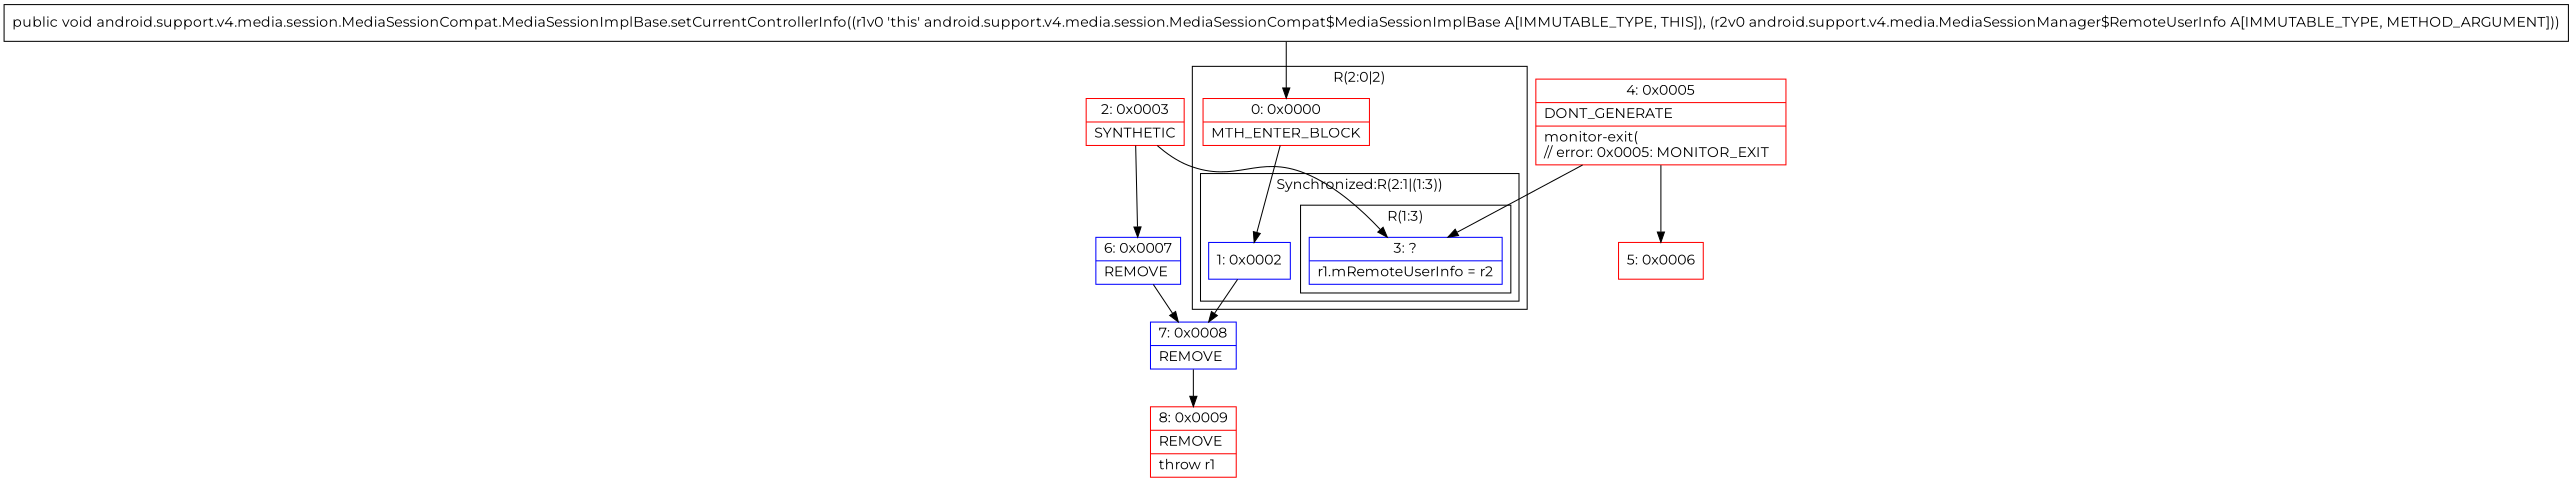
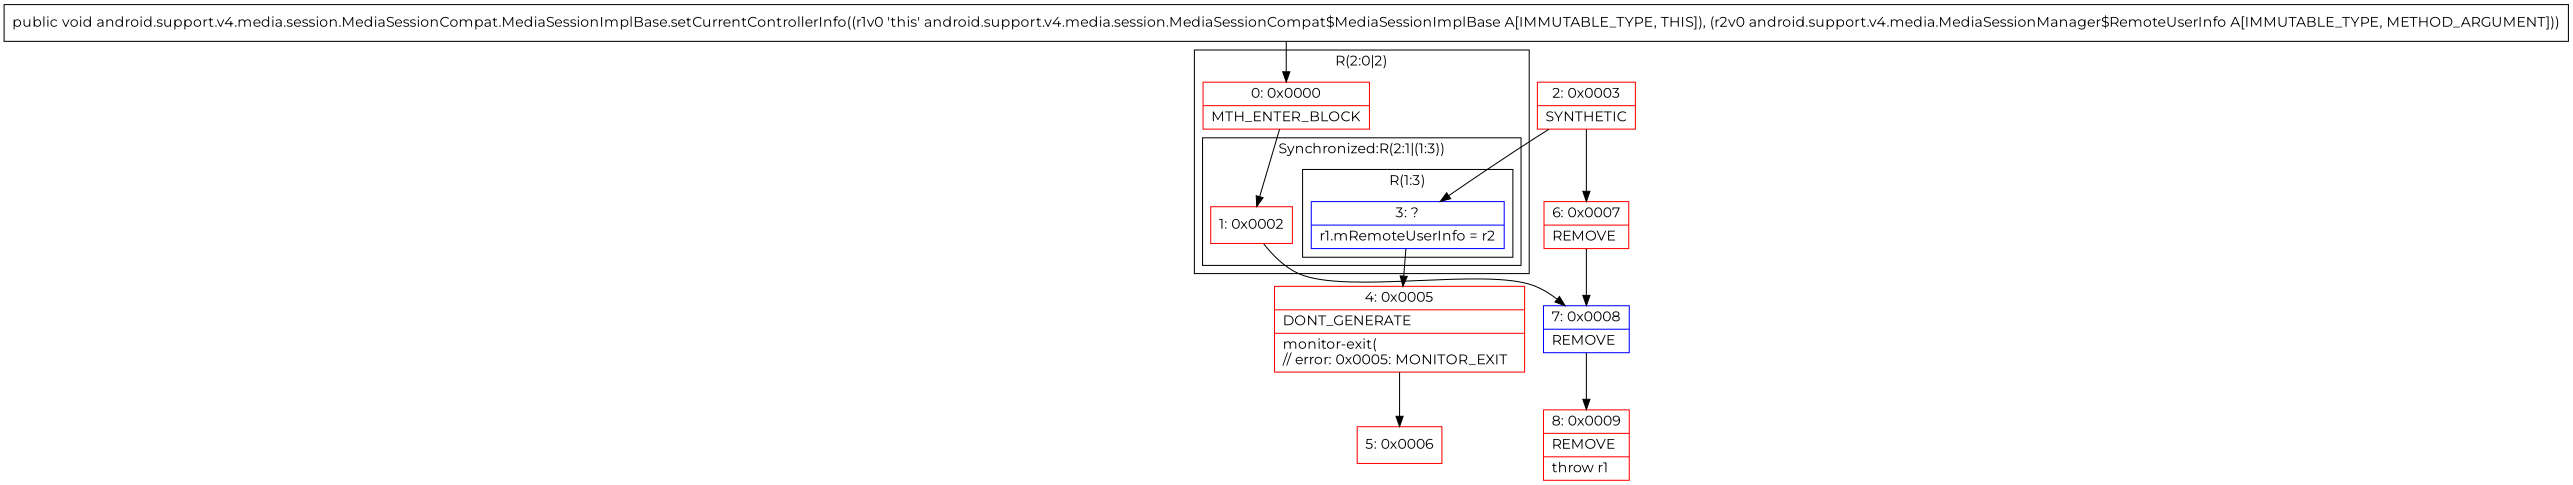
edge "4: 0x0005" -> "3: ?": reversed
node "6: 0x0007": color blue -> red
node "1: 0x0002": color blue -> red
